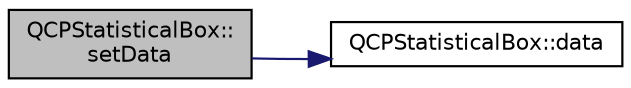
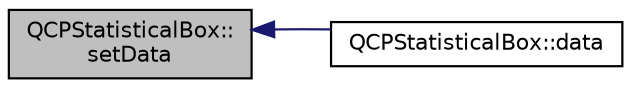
edge "QCPStatisticalBox:: setData" -> "QCPStatisticalBox::data": reversed
